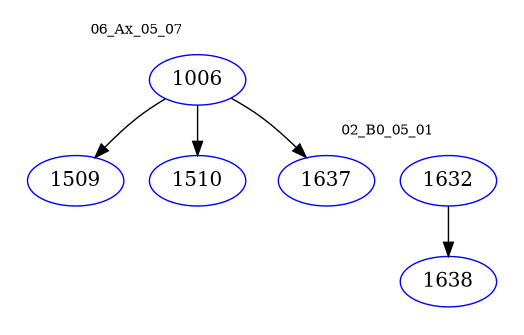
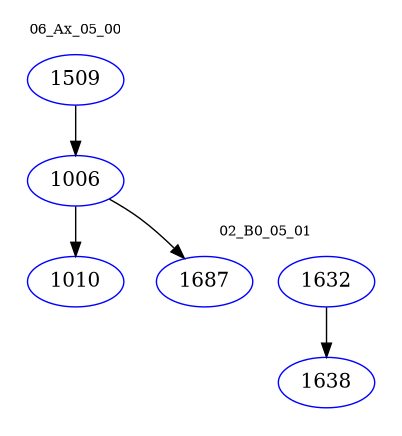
cluster "06_Ax_05_07": label "06_Ax_05_07" -> "06_Ax_05_00"
edge "1006" -> "1509": reversed
node "1510": label "1510" -> "1010"
node "1637": label "1637" -> "1687"
